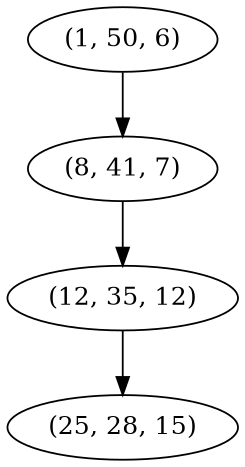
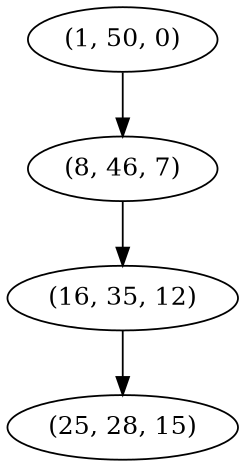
node "(1, 50, 6)": label "(1, 50, 6)" -> "(1, 50, 0)"
node "(8, 41, 7)": label "(8, 41, 7)" -> "(8, 46, 7)"
node "(12, 35, 12)": label "(12, 35, 12)" -> "(16, 35, 12)"
